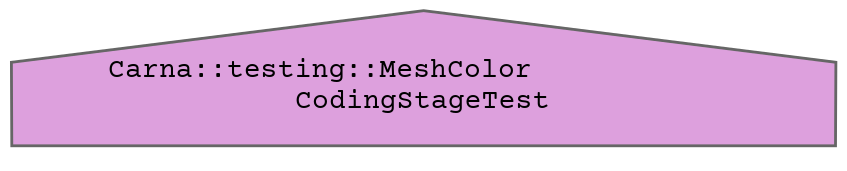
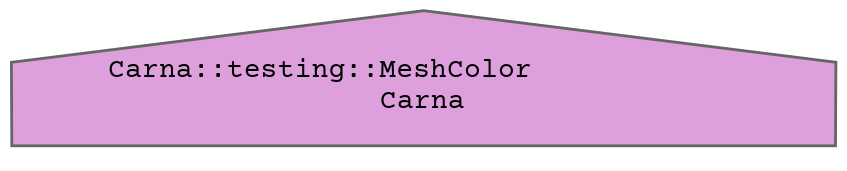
node "Carna::testing::MeshColor CodingStageTest": label "Carna::testing::MeshColor CodingStageTest" -> "Carna::testing::MeshColor Carna"
